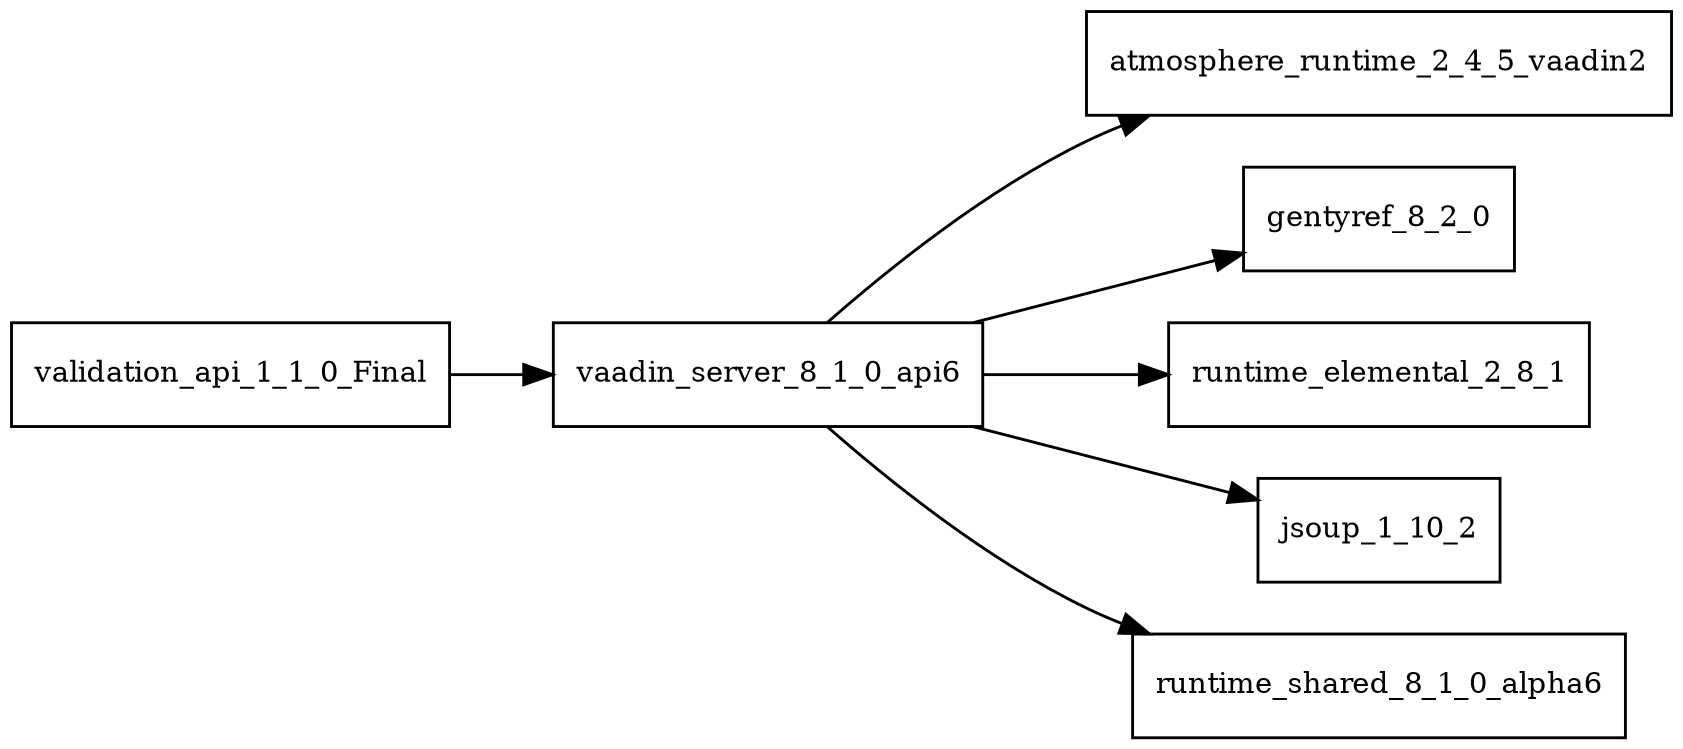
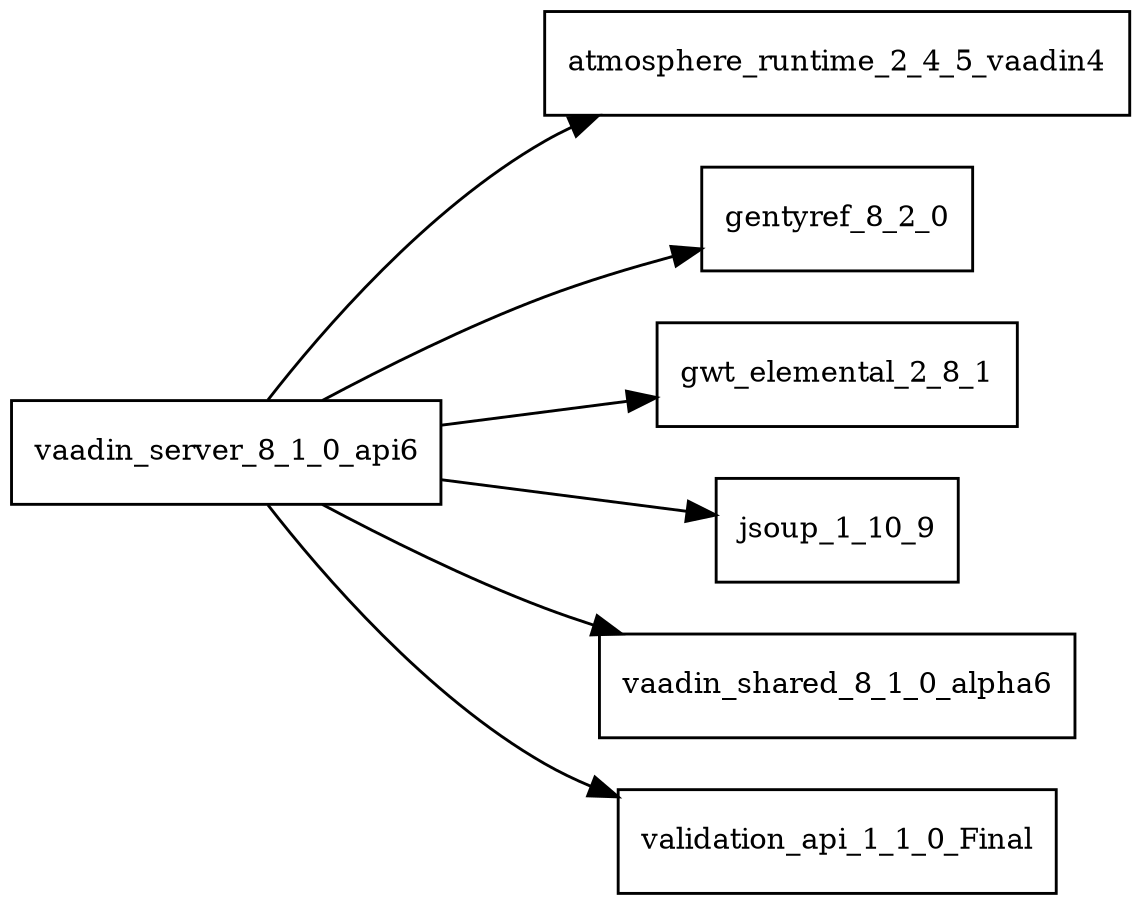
node "atmosphere_runtime_2_4_5_vaadin2": label "atmosphere_runtime_2_4_5_vaadin2" -> "atmosphere_runtime_2_4_5_vaadin4"
edge "validation_api_1_1_0_Final" -> "vaadin_server_8_1_0_api6": reversed
node "runtime_elemental_2_8_1": label "runtime_elemental_2_8_1" -> "gwt_elemental_2_8_1"
node "jsoup_1_10_2": label "jsoup_1_10_2" -> "jsoup_1_10_9"
node "runtime_shared_8_1_0_alpha6": label "runtime_shared_8_1_0_alpha6" -> "vaadin_shared_8_1_0_alpha6"
